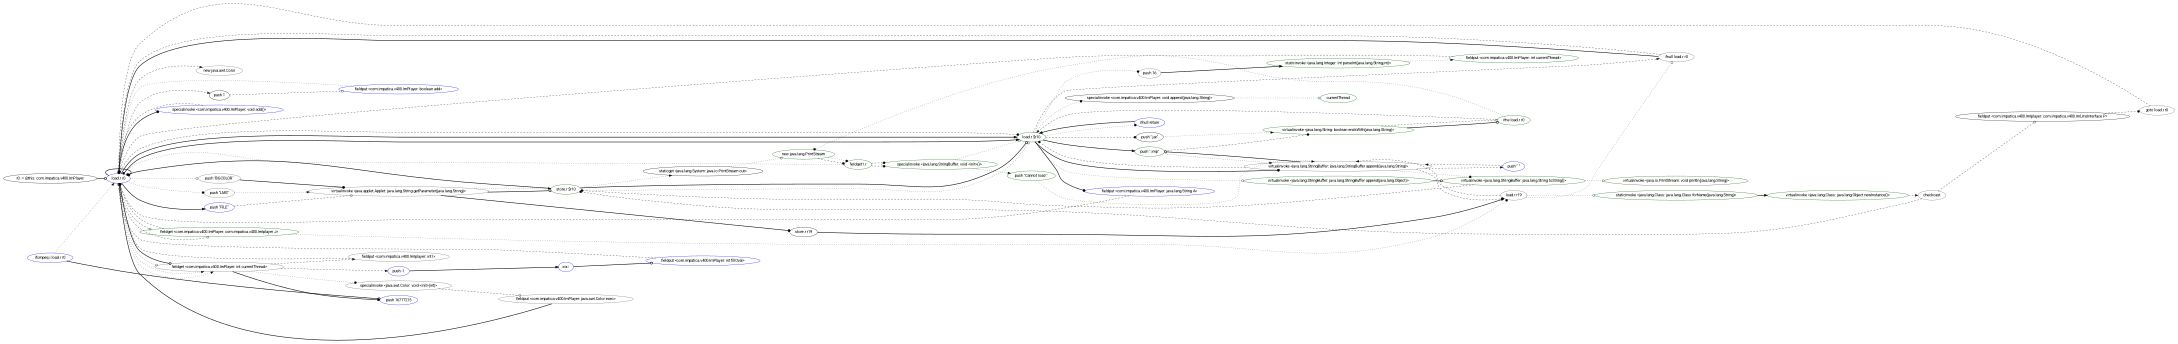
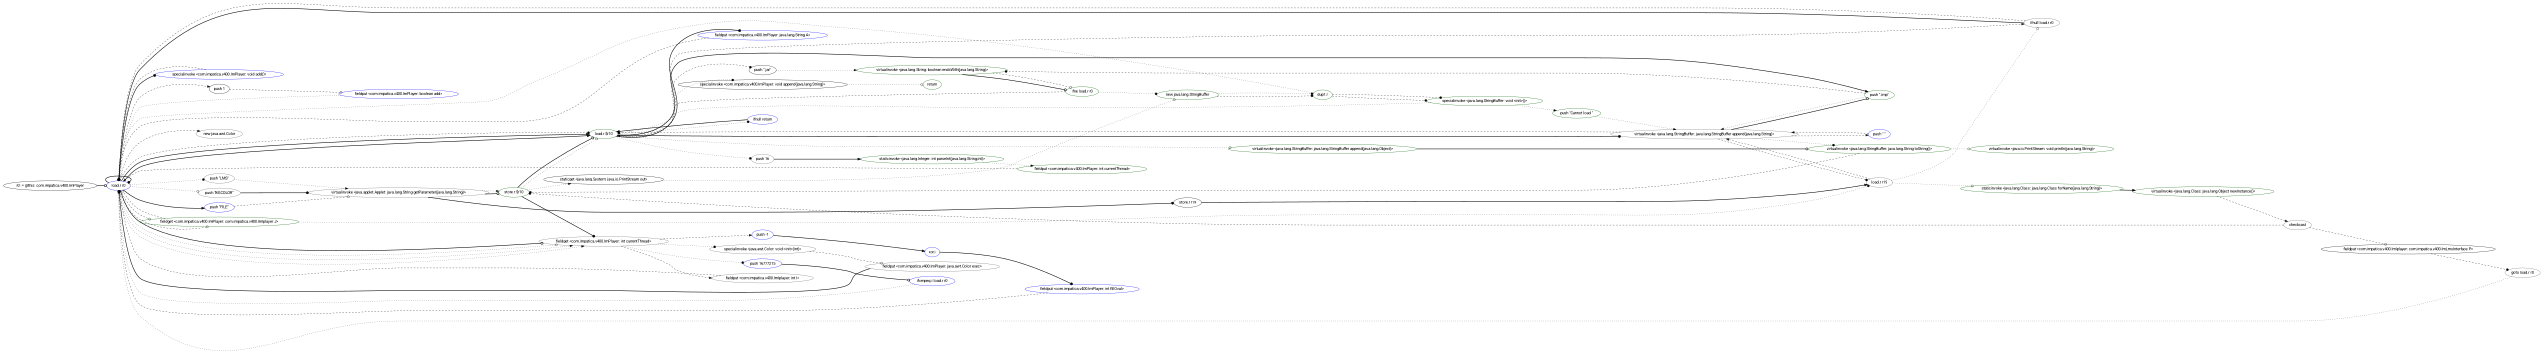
edge "goto load.r r0" -> "load.r r0": style dashed -> dotted
node "currentThread": label "currentThread" -> "return"
node "new java.lang.PrintStream": label "new java.lang.PrintStream" -> "new java.lang.StringBuffer"
node "fieldget1.r": label "fieldget1.r" -> "dup1.r"
edge "store.r $r10" -> "load.r r0": now "store.r $r10" -> "fieldget <com.impatica.v400.ImPlayer: int currentThread>"
edge "xor.i" -> "fieldput <com.impatica.v400.ImPlayer: int fillOval>": arrowhead odot -> dot
edge "ifcmpeq.i load.r r0" -> "push 16777215": reversed
edge "fieldget <com.impatica.v400.ImPlayer: int currentThread>" -> "push 16777215": style bold -> dotted
